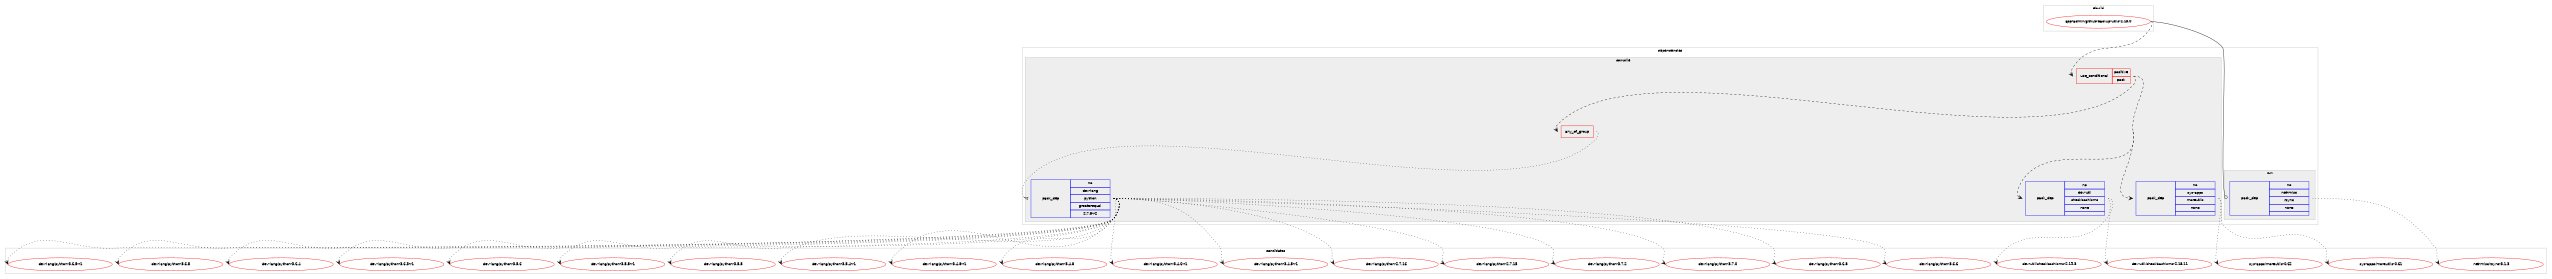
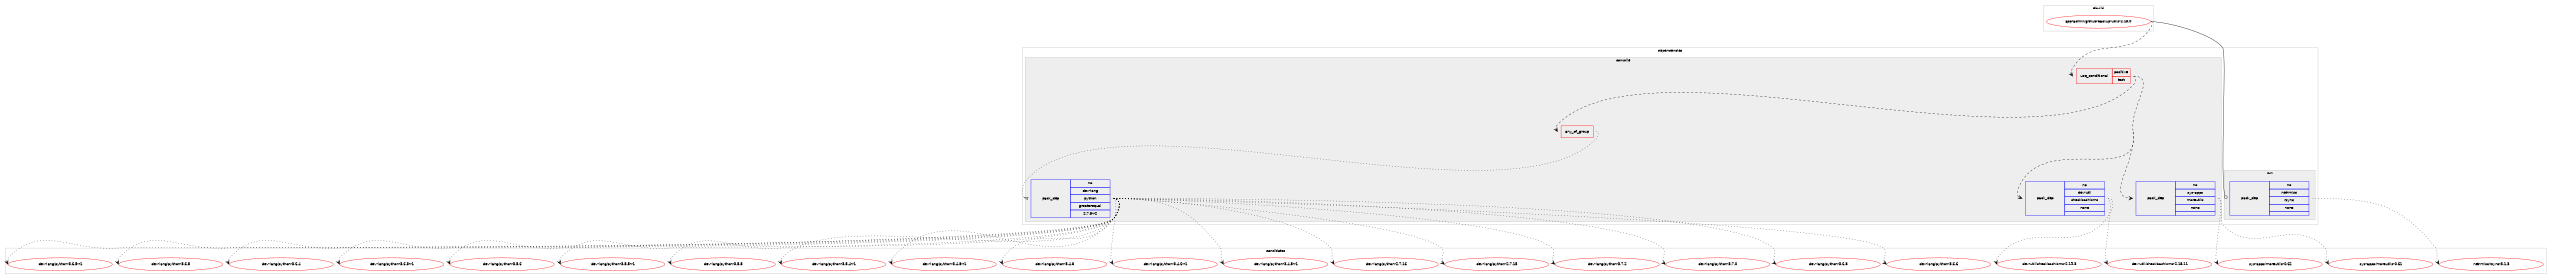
node "use_conditional": text "pack" -> "test"
